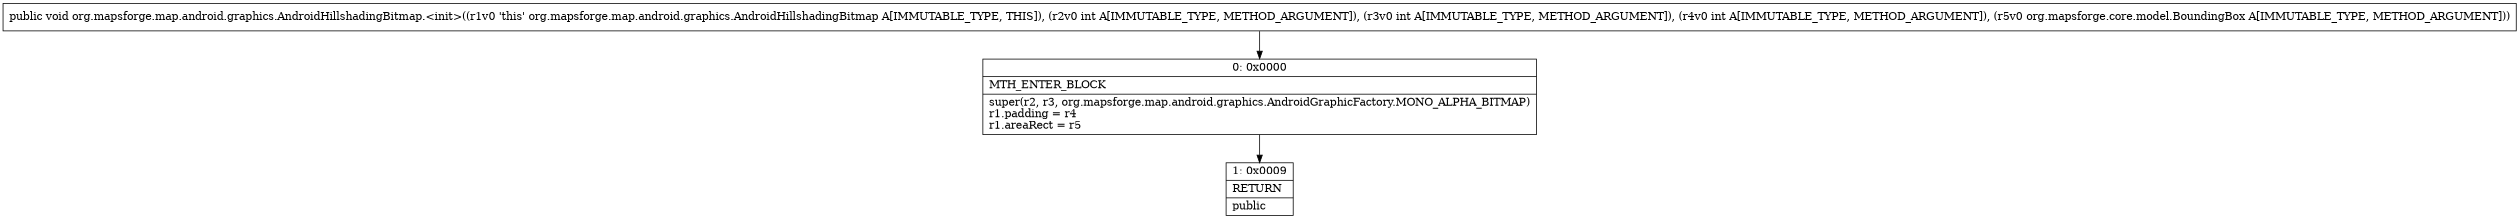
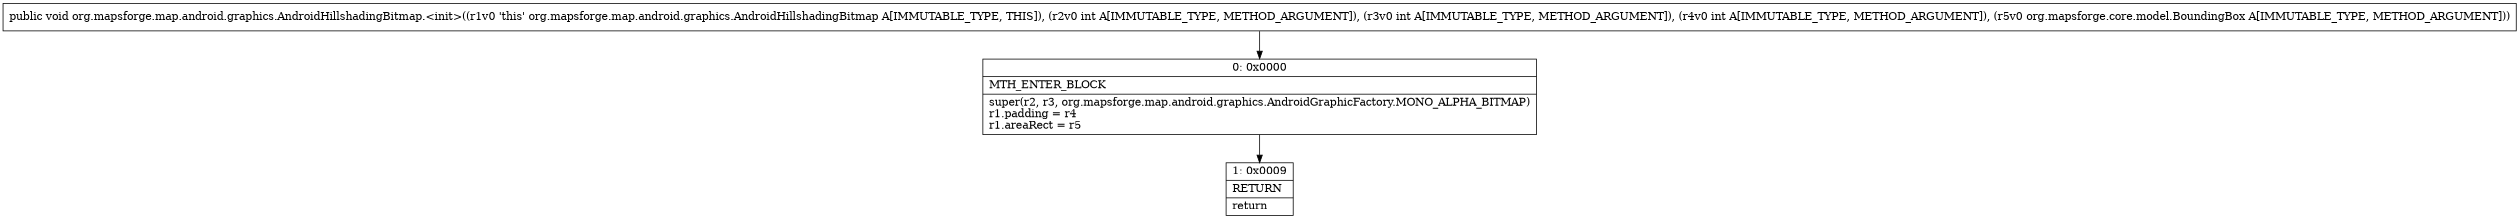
node "1: 0x0009": text "public" -> "return"
